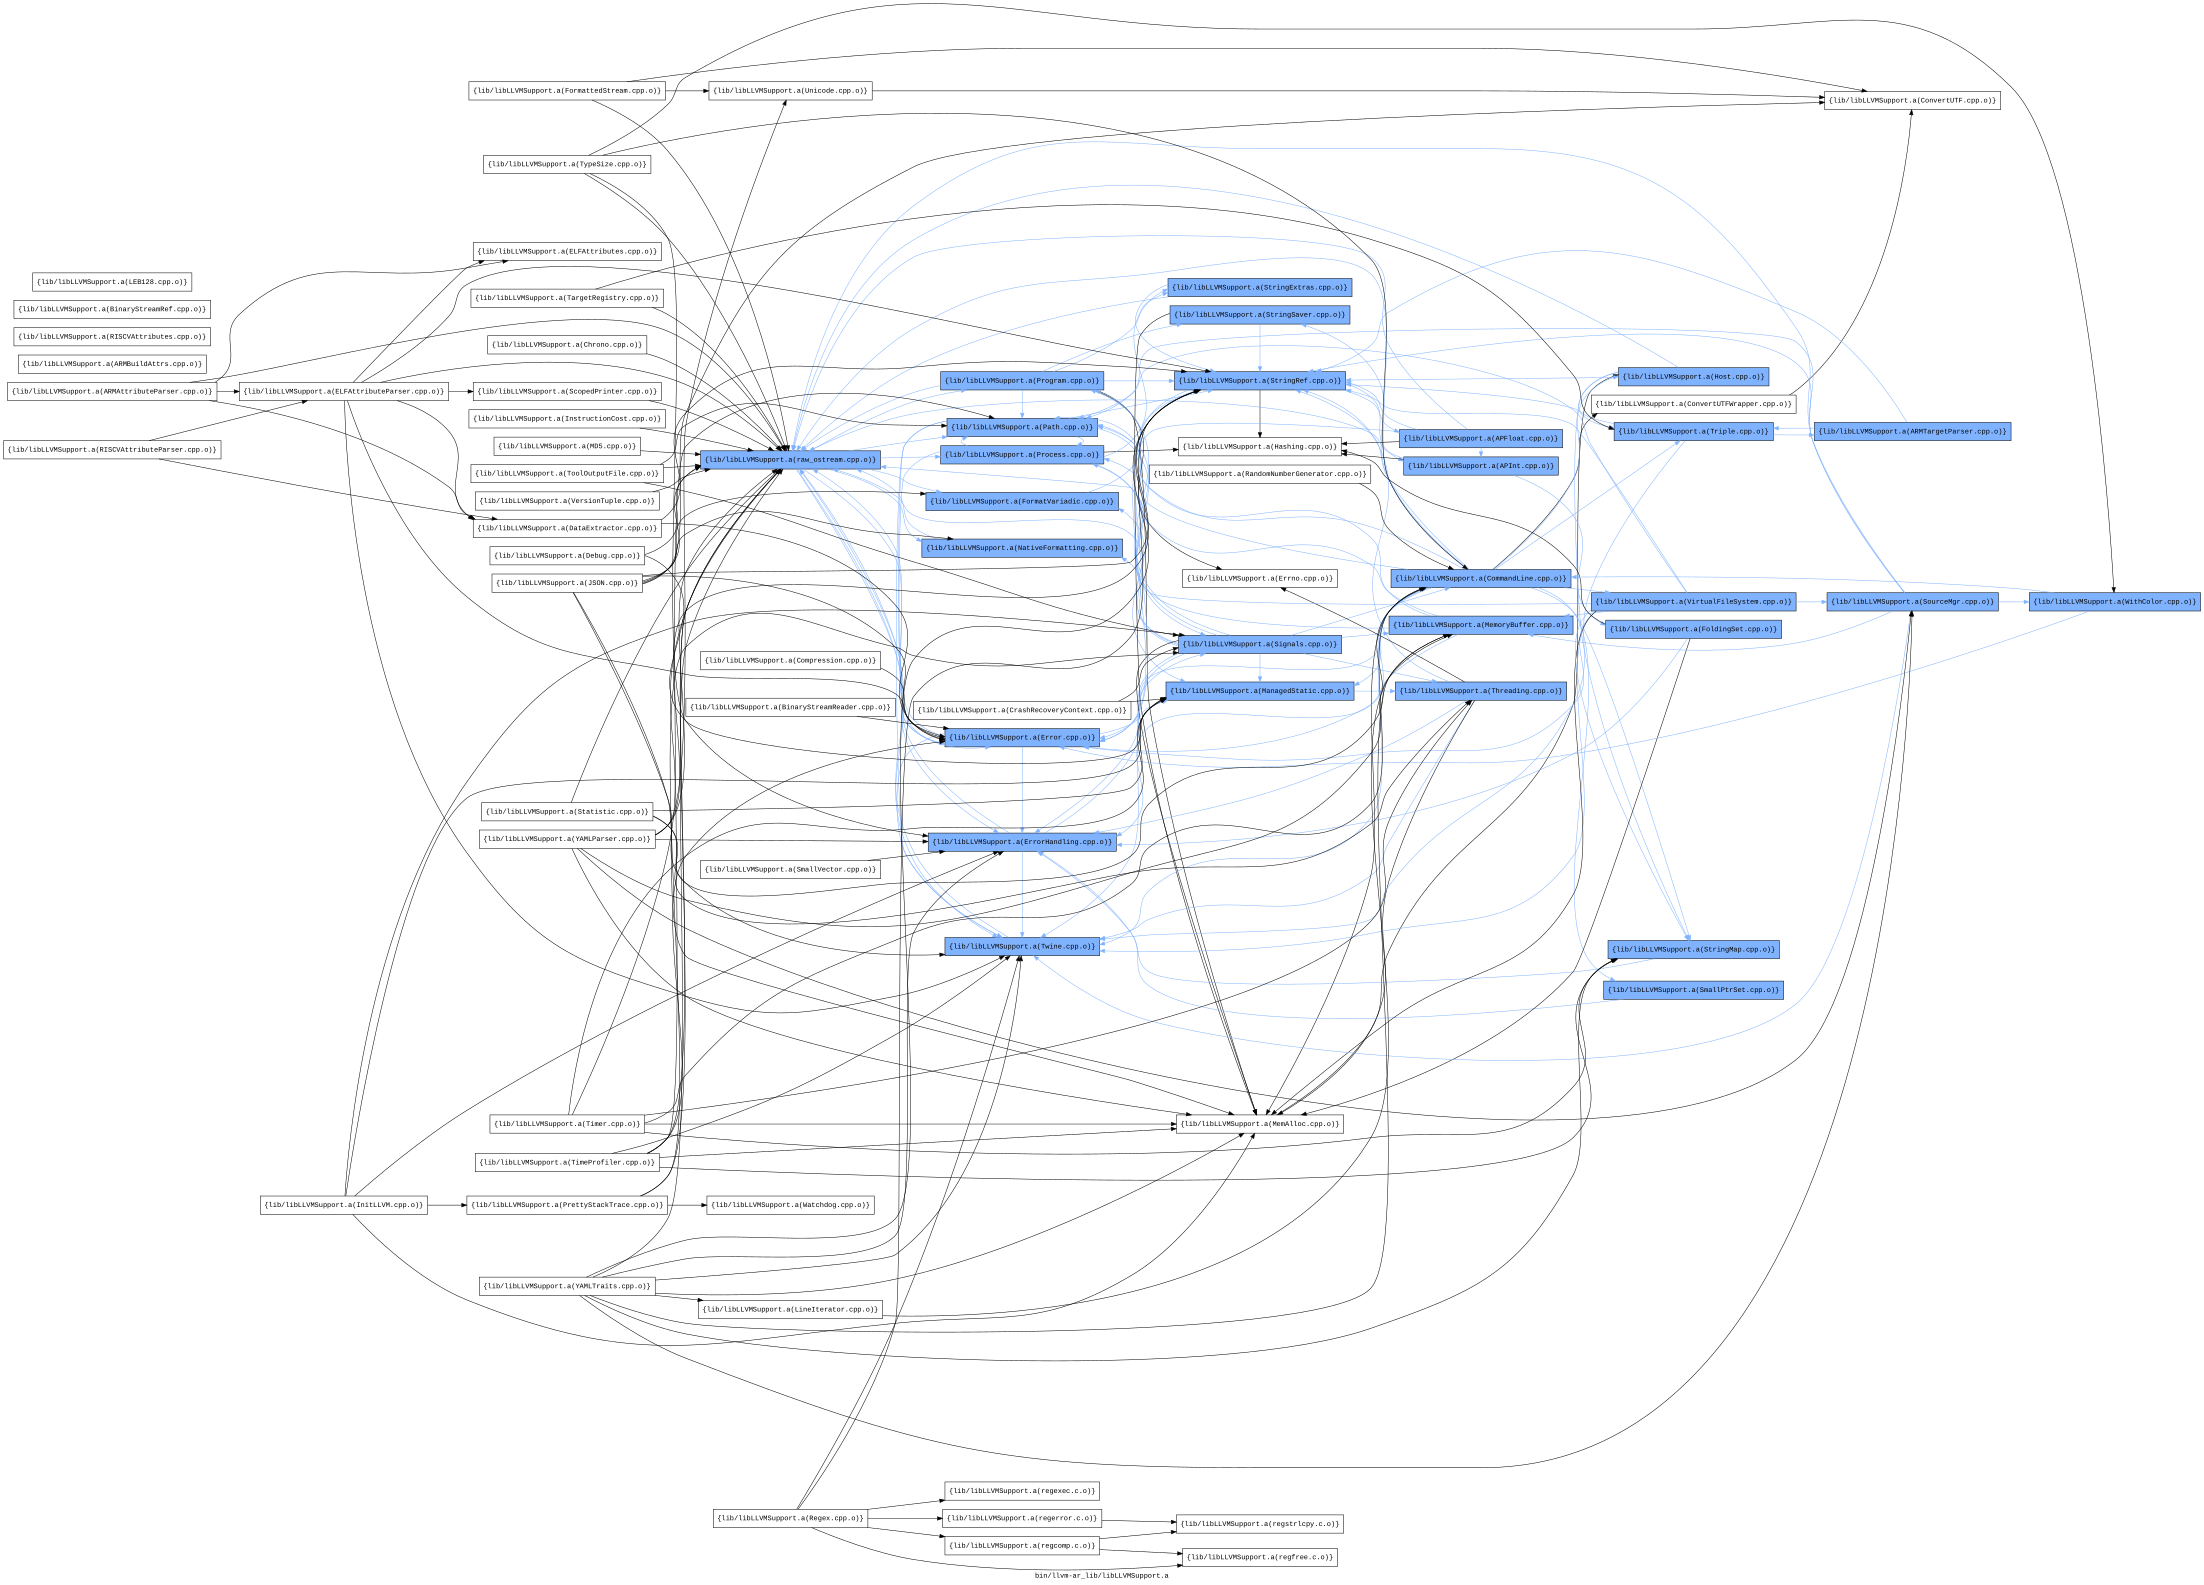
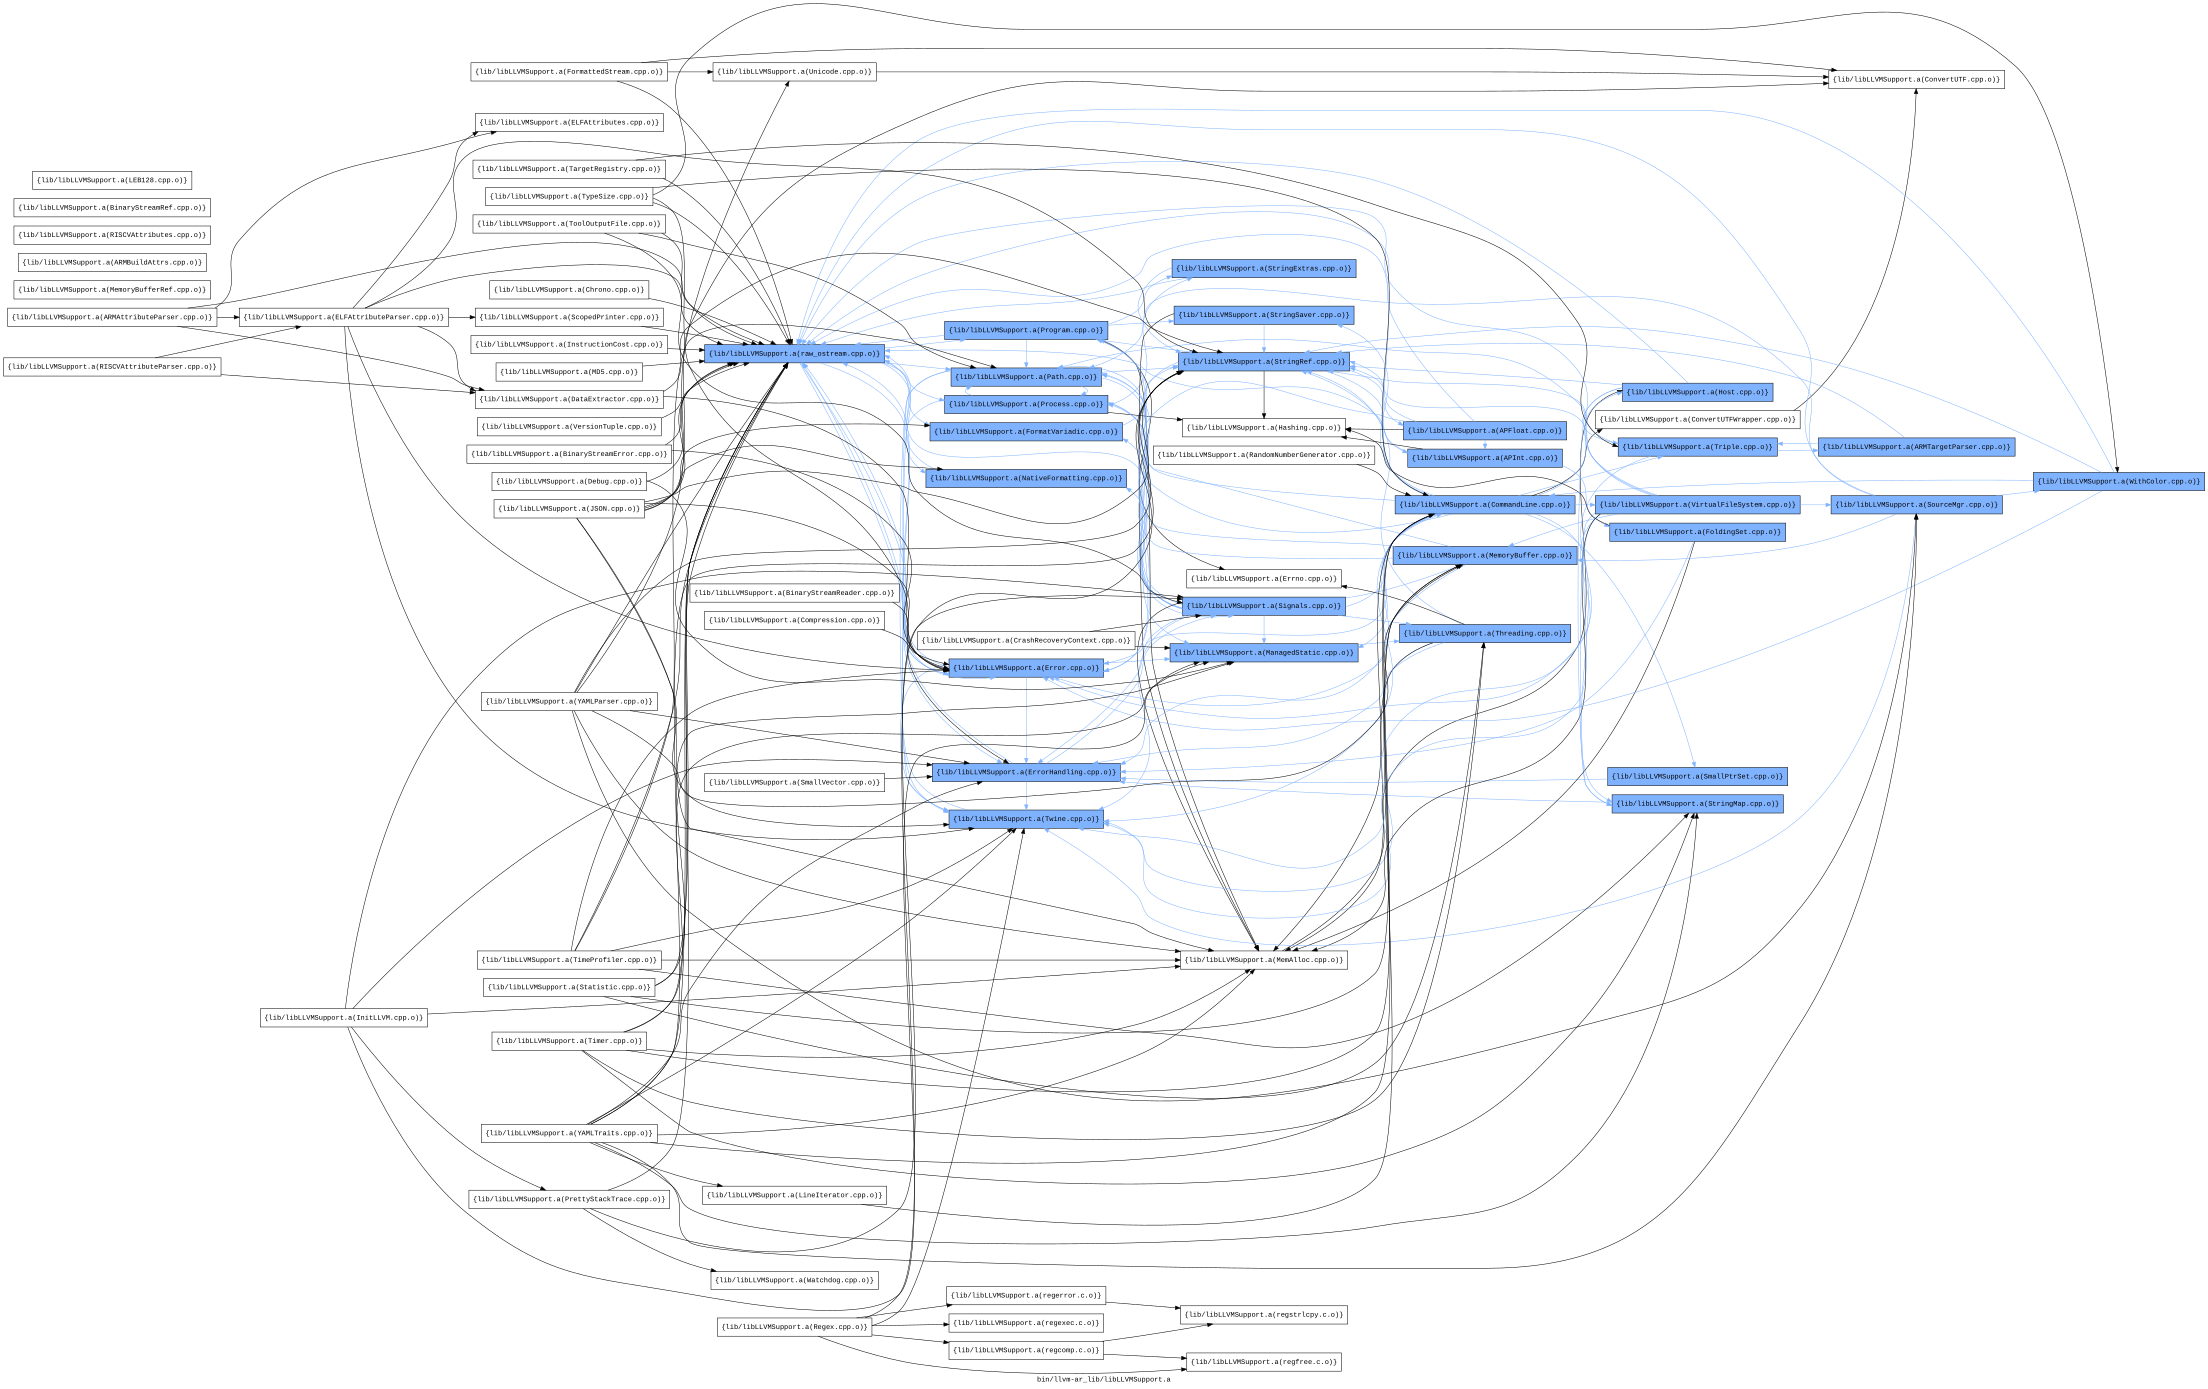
edge "{lib/libLLVMSupport.a(WithColor.cpp.o)}" -> "{lib/libLLVMSupport.a(raw_ostream.cpp.o)}": added
node "{lib/libLLVMSupport.a(MemoryBufferRef.cpp.o)}": added
edge "{lib/libLLVMSupport.a(SourceMgr.cpp.o)}" -> "{lib/libLLVMSupport.a(StringRef.cpp.o)}": now "{lib/libLLVMSupport.a(WithColor.cpp.o)}" -> "{lib/libLLVMSupport.a(StringRef.cpp.o)}"
node "{lib/libLLVMSupport.a(BinaryStreamError.cpp.o)}": added
